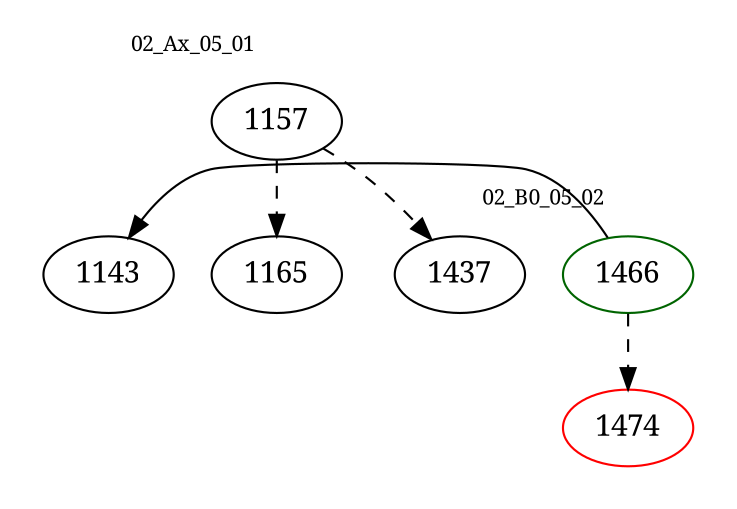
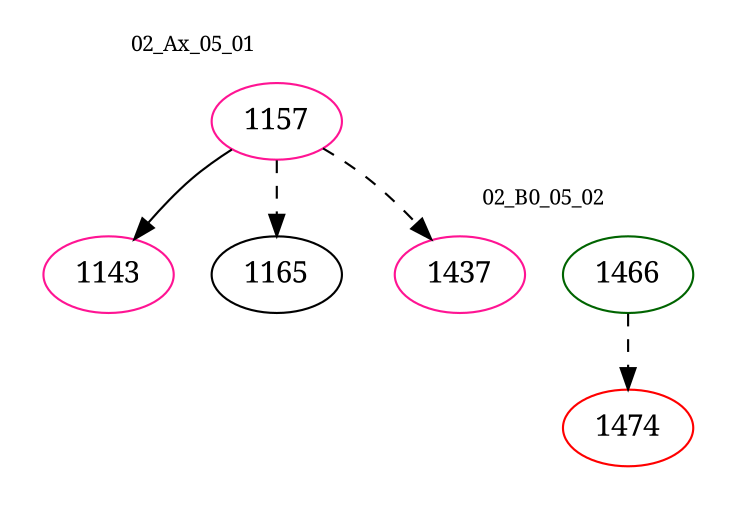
node "1157": color black -> deeppink
edge "1466" -> "1143": now "1157" -> "1143"
node "1143": color black -> deeppink
node "1437": color black -> deeppink
